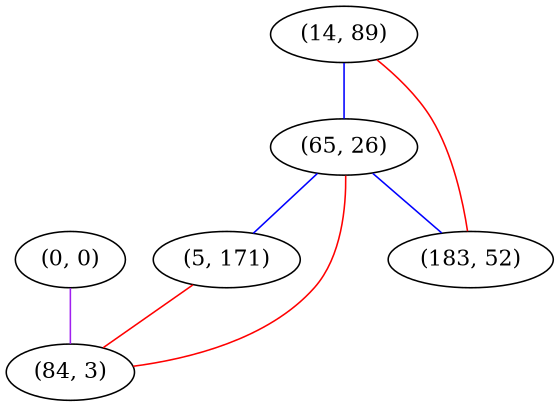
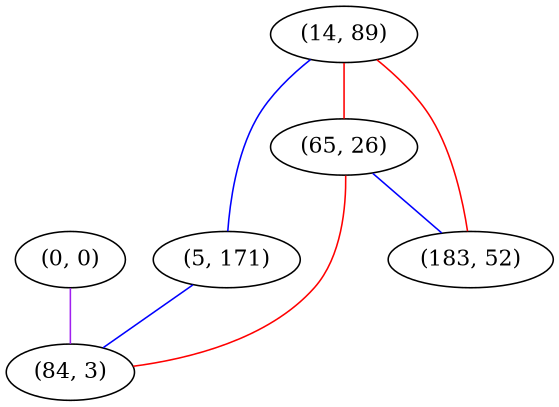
edge "(14, 89)" -- "(65, 26)": color blue -> red
edge "(65, 26)" -- "(5, 171)": now "(14, 89)" -- "(5, 171)"
edge "(5, 171)" -- "(84, 3)": color red -> blue
